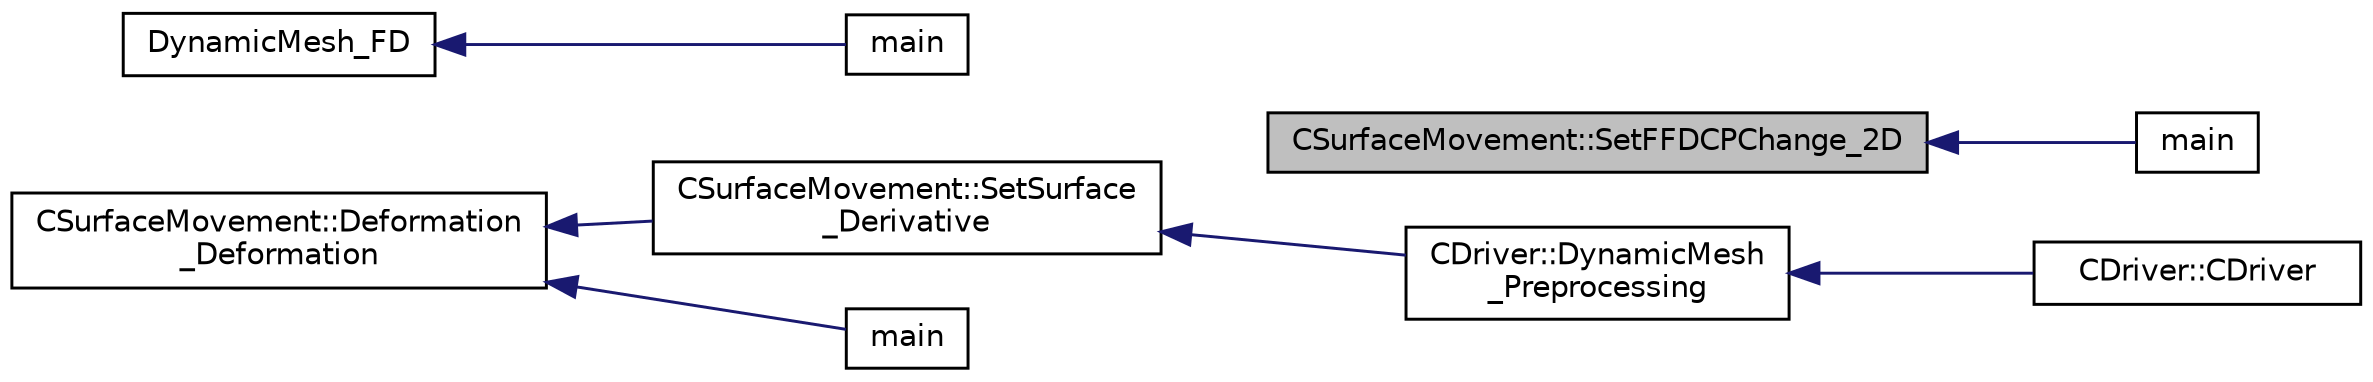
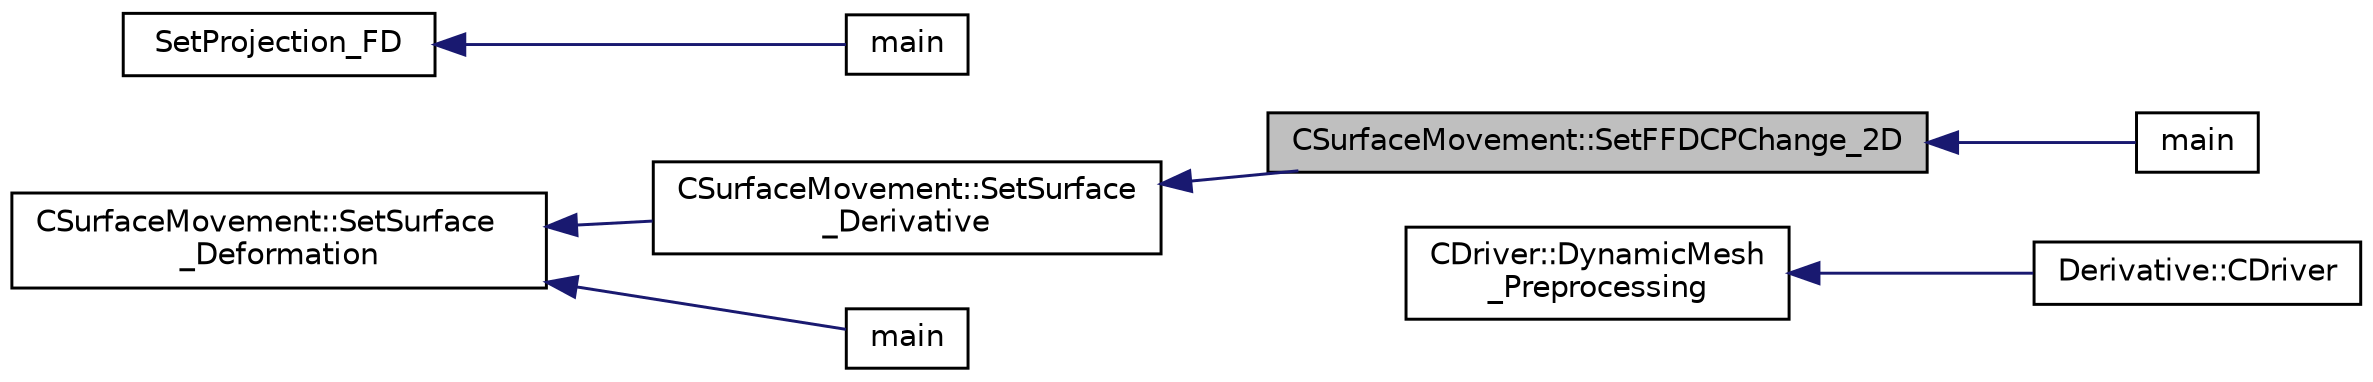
node "DynamicMesh_FD": label "DynamicMesh_FD" -> "SetProjection_FD"
node "CSurfaceMovement::Deformation _Deformation": label "CSurfaceMovement::Deformation _Deformation" -> "CSurfaceMovement::SetSurface _Deformation"
edge "CDriver::DynamicMesh _Preprocessing" -> "CSurfaceMovement::SetSurface _Derivative": now "CSurfaceMovement::SetFFDCPChange_2D" -> "CSurfaceMovement::SetSurface _Derivative"
node "CDriver::CDriver": label "CDriver::CDriver" -> "Derivative::CDriver"
